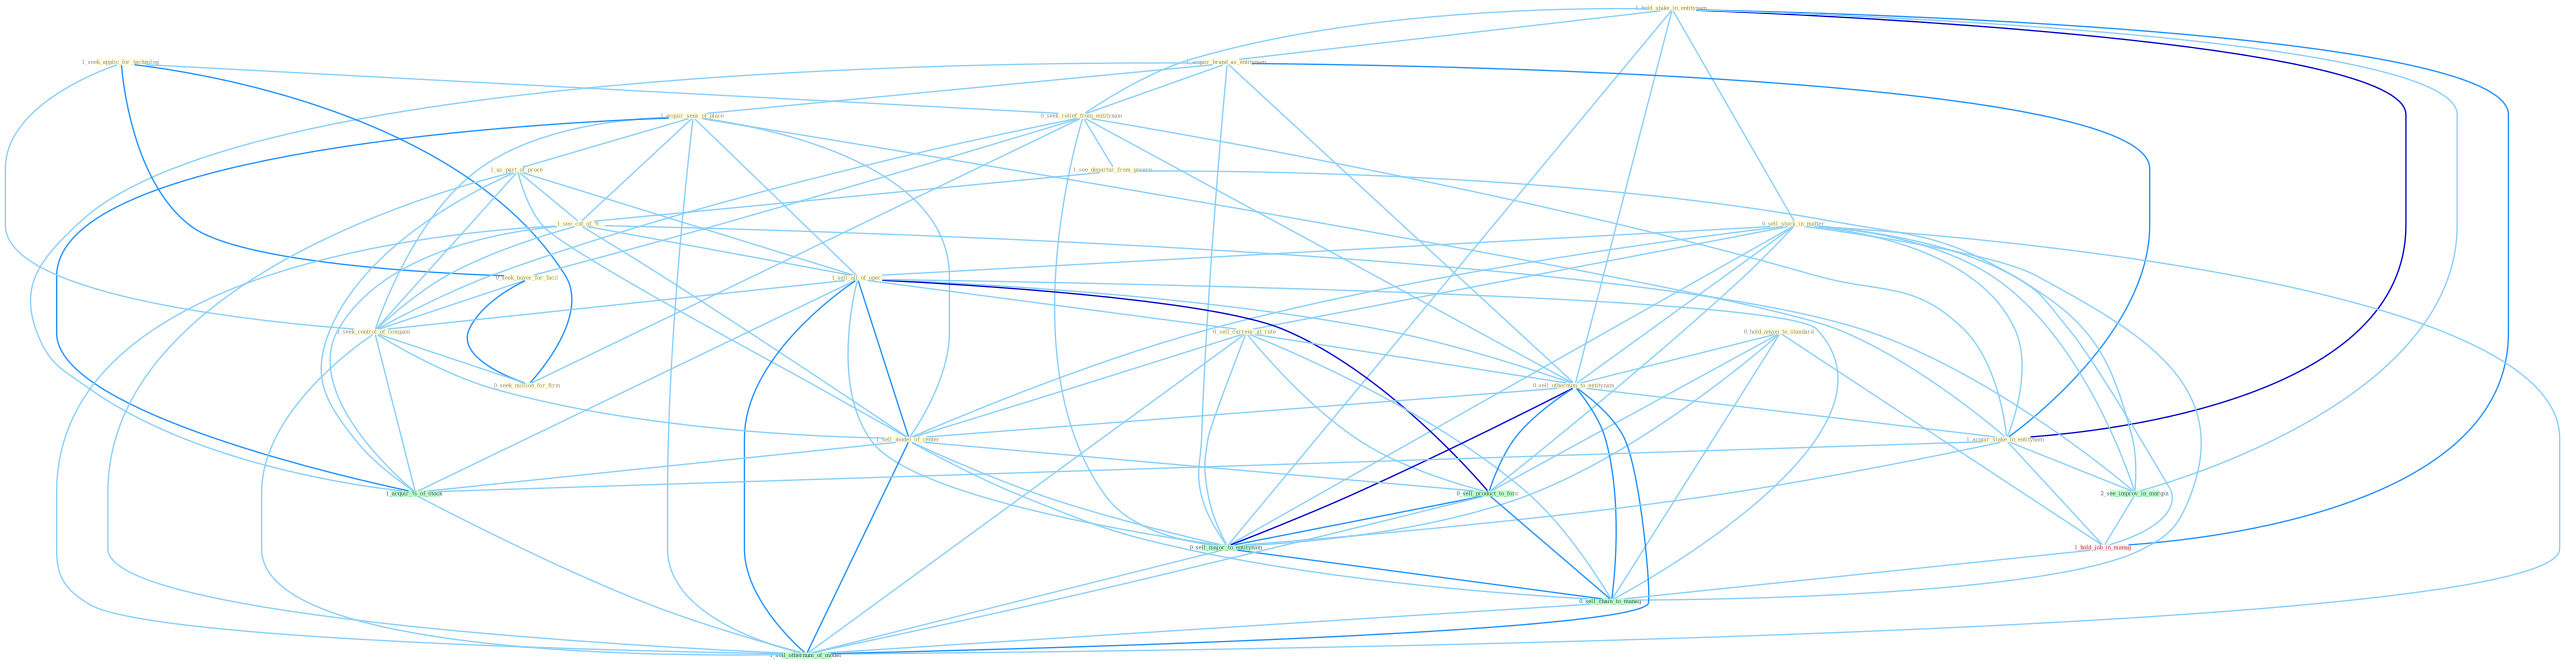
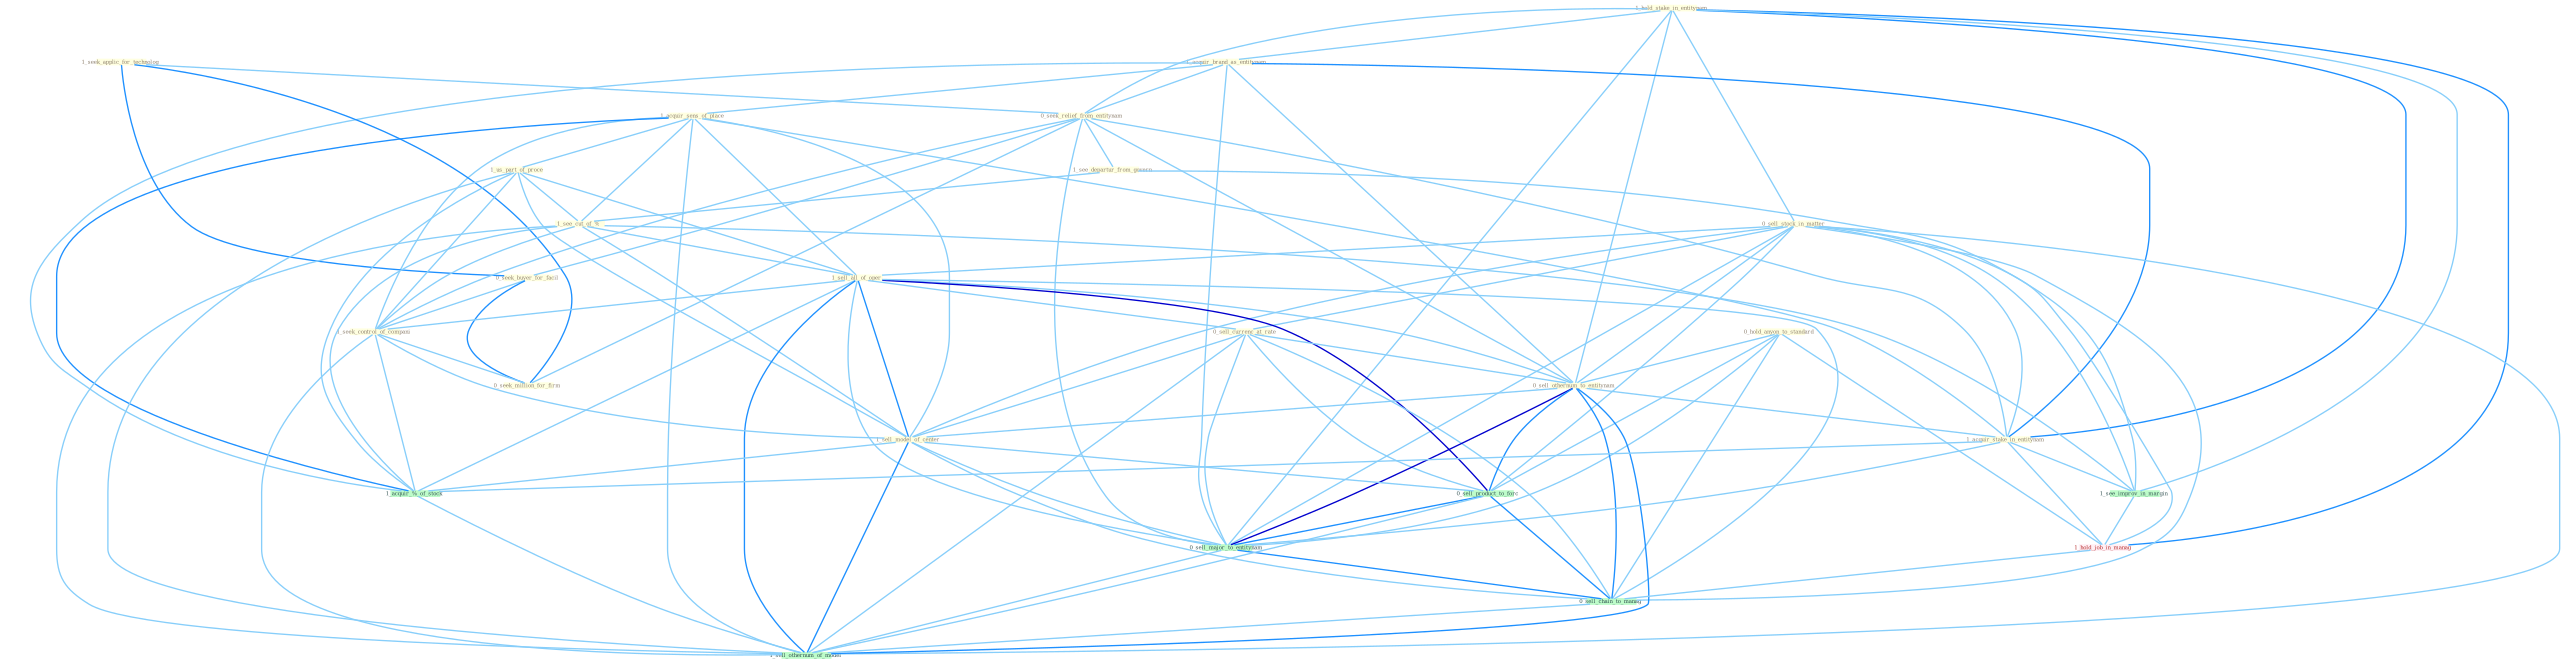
edge "1_hold_stake_in_entitynam" -- "1_acquir_stake_in_entitynam": color #0000cd -> #1e90ff
edge "1_seek_applic_for_technolog" -- "1_seek_control_of_compani": removed
node "2_see_improv_in_margin": label "2_see_improv_in_margin" -> "1_see_improv_in_margin"
